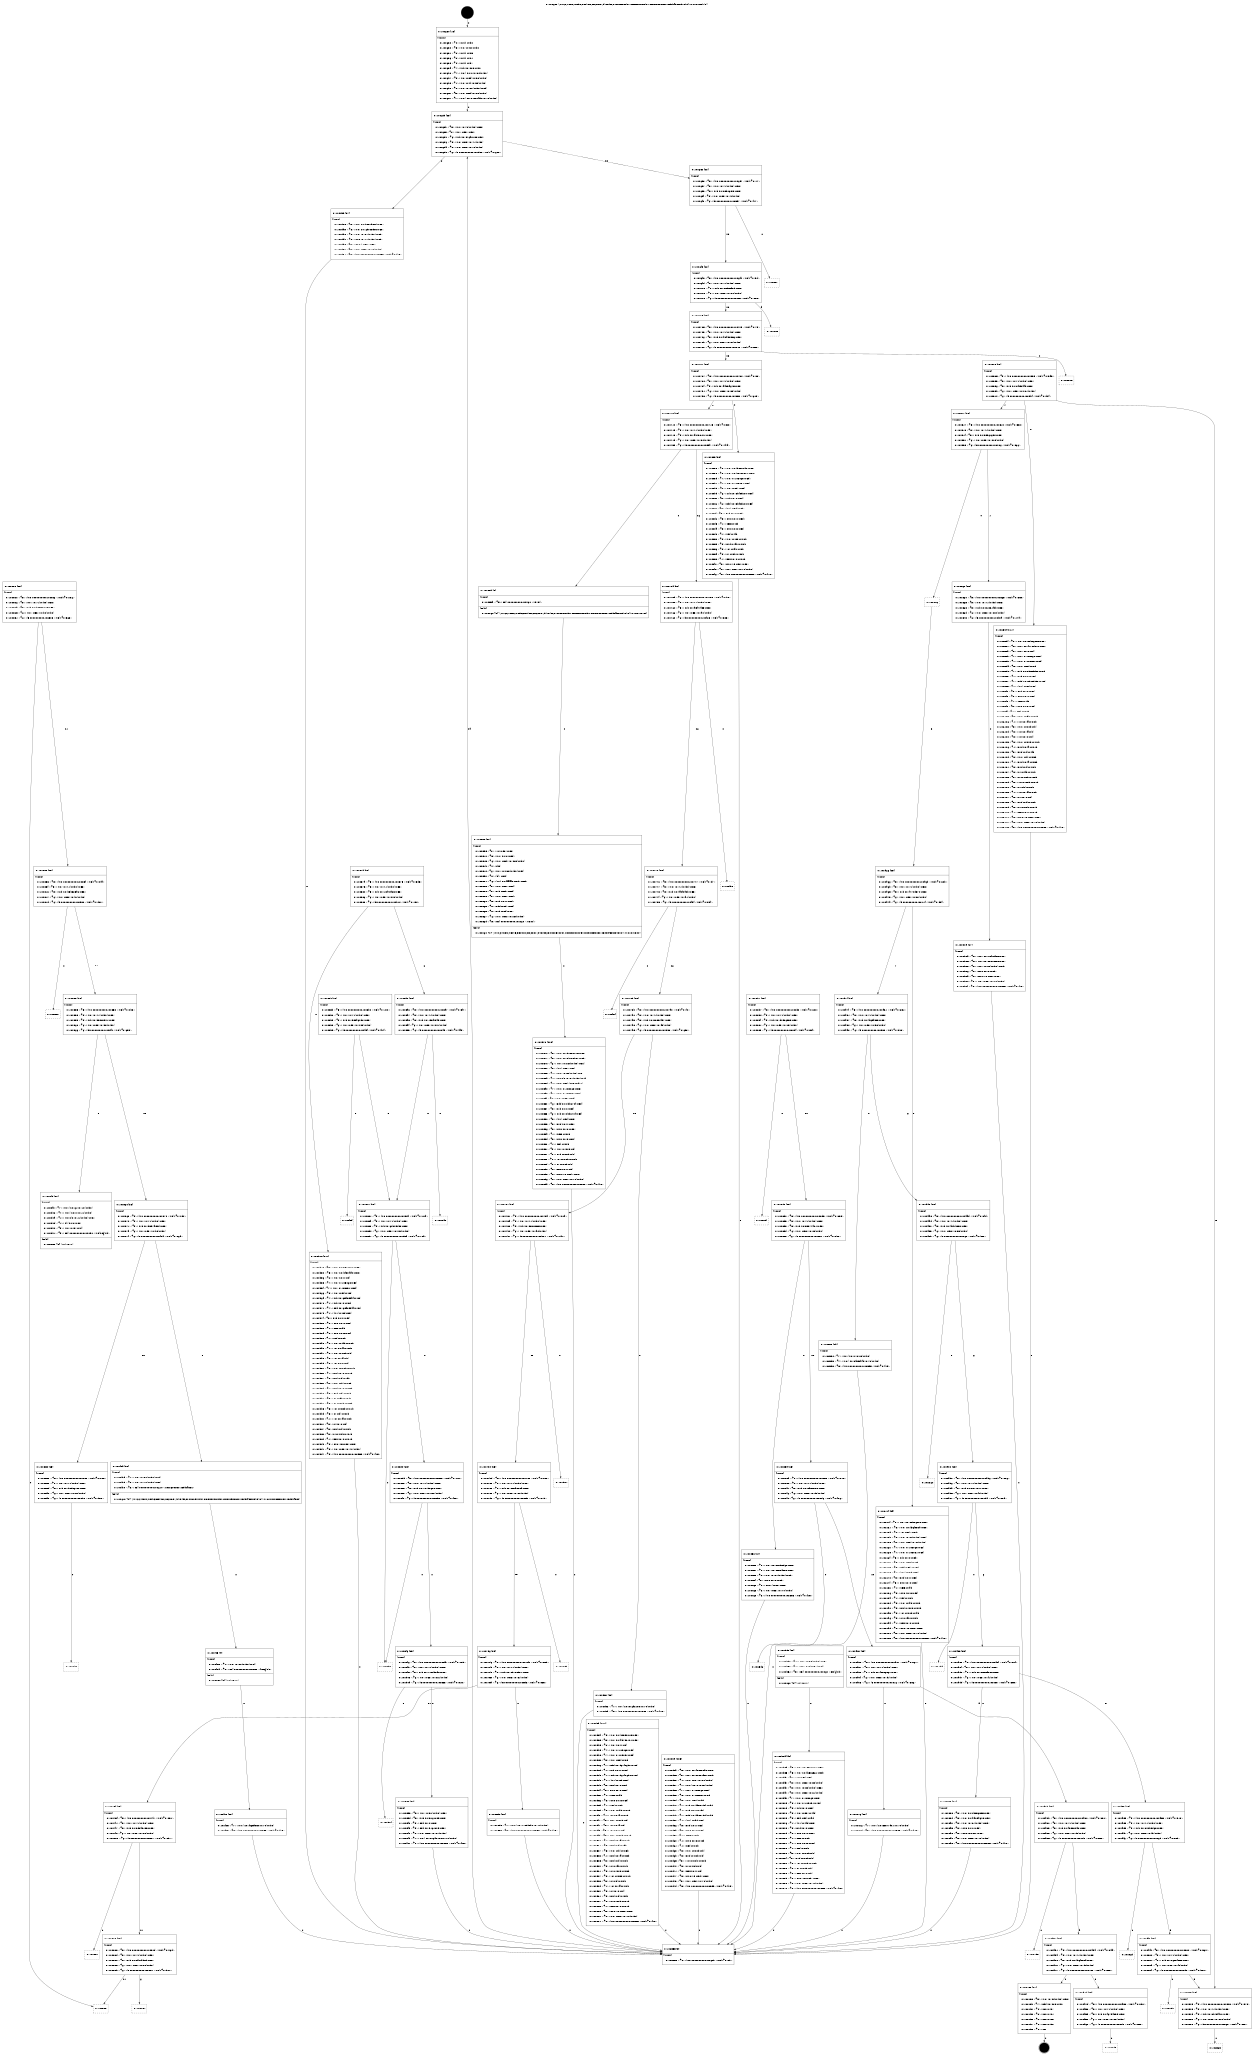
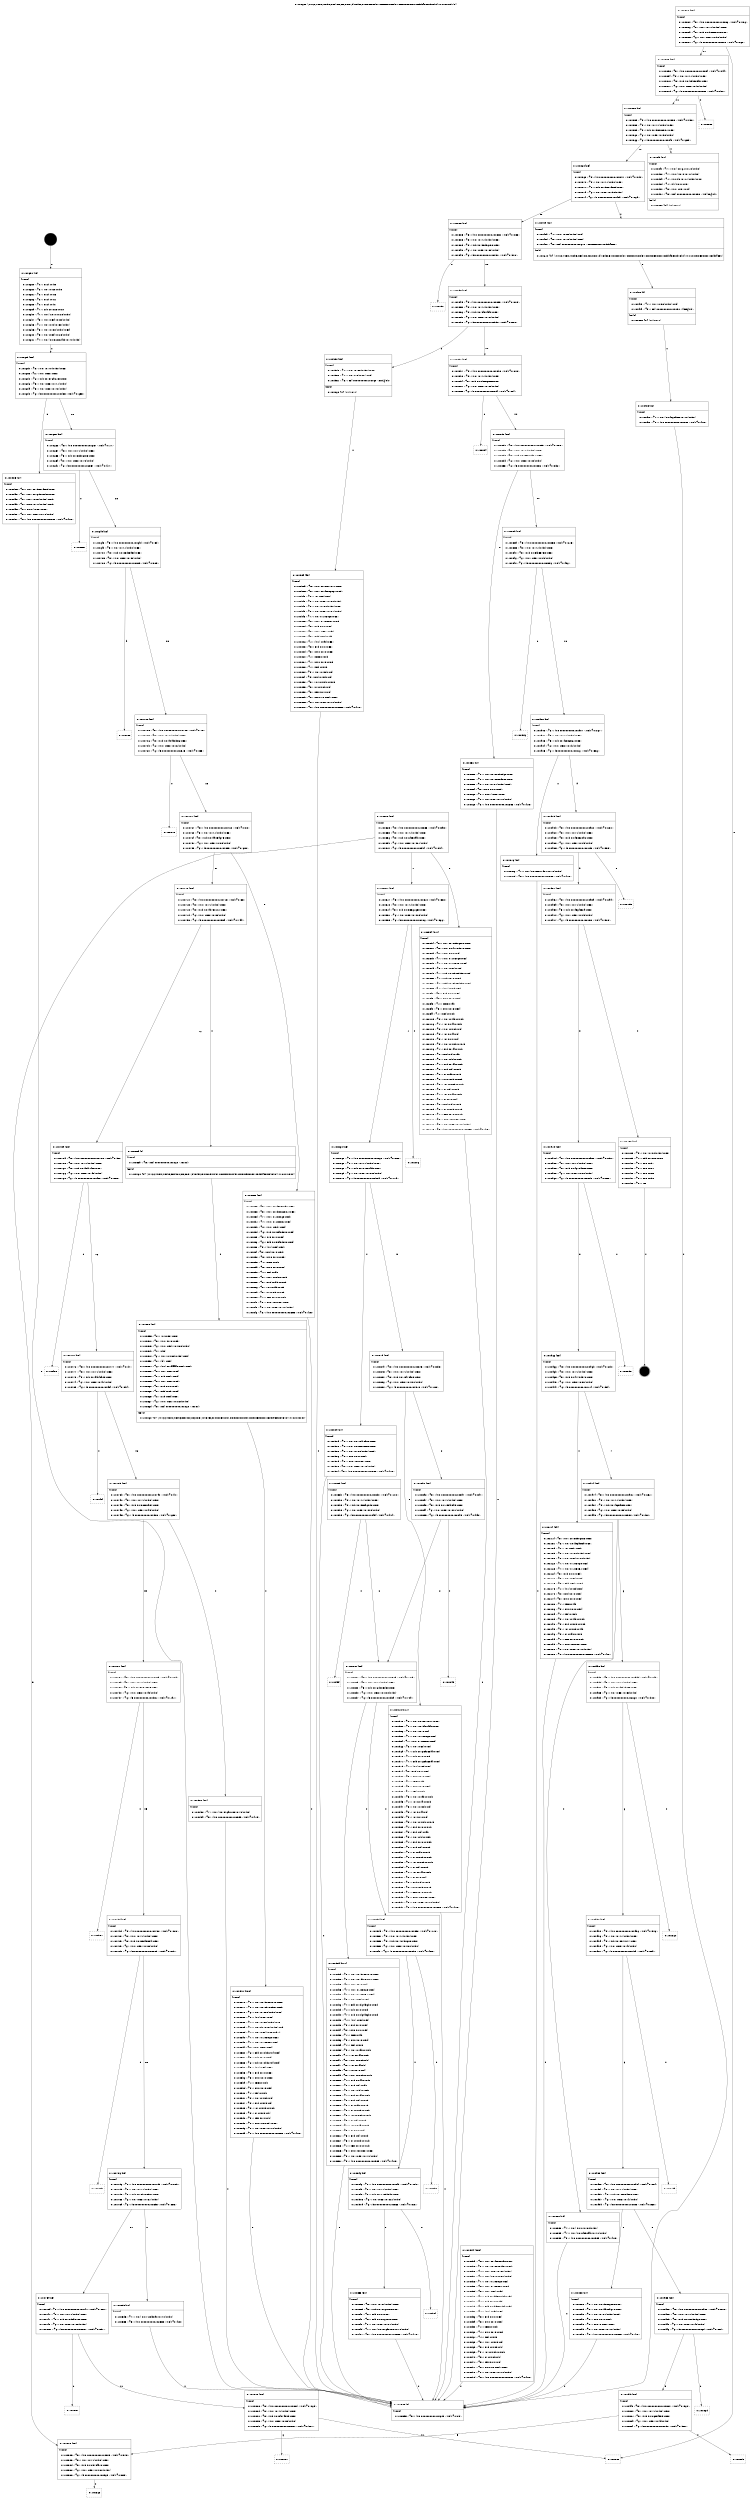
node "0x40189e [25]": added
edge "0x402106" -> "0x401966 [25]": now "0x40194d [25]" -> "0x401966 [25]"
edge "0x4025ee [5]" -> "0x4016cb [23]": removed, label "19"
edge "0x401a60 [25]" -> "0x401a79 [25]": added, label "3"
edge "0x401ac4 [25]" -> "0x4025b5": now "0x401ac4 [25]" -> "0x401da9 [144]"
